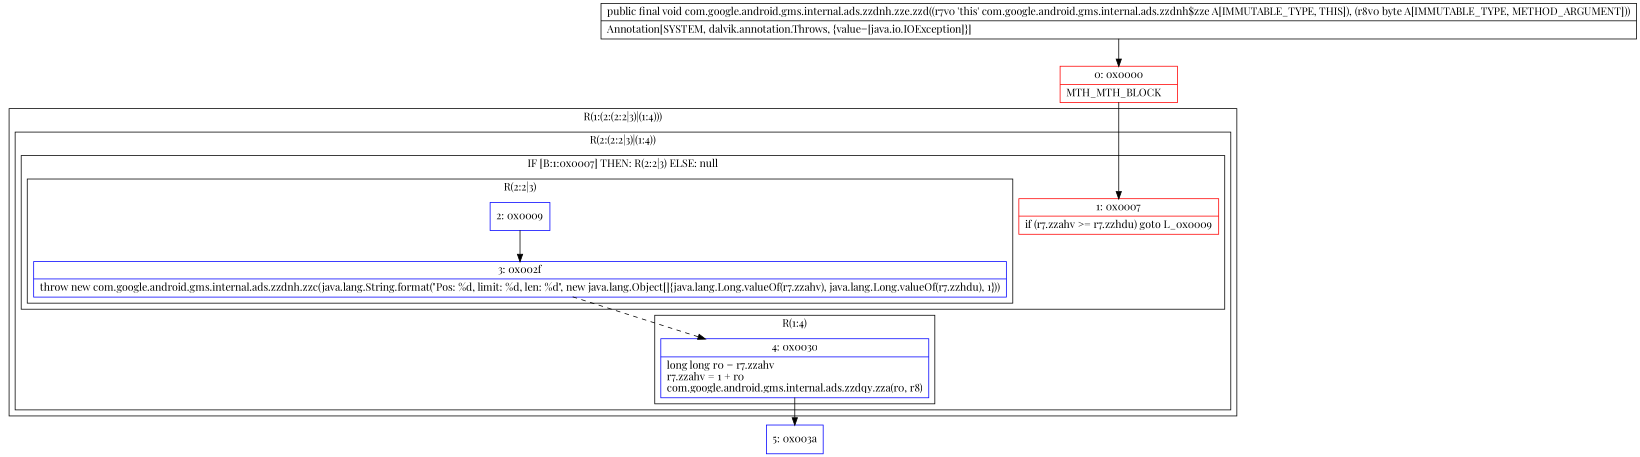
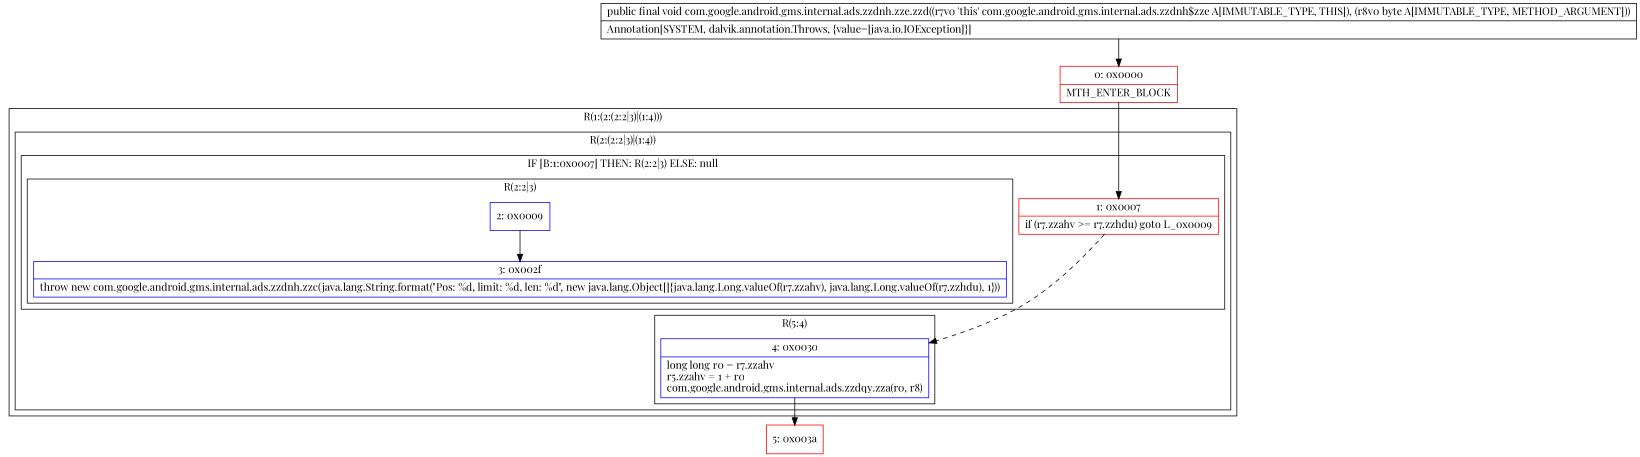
node "0: 0x0000": text "MTH_MTH_BLOCK" -> "MTH_ENTER_BLOCK"
edge "3: 0x002f" -> "4: 0x0030": now "1: 0x0007" -> "4: 0x0030"
cluster "R(1:4)": label "R(1:4)" -> "R(5:4)"
node "4: 0x0030": text "r7.zzahv = 1 + r0" -> "r5.zzahv = 1 + r0"
node "5: 0x003a": color blue -> red
